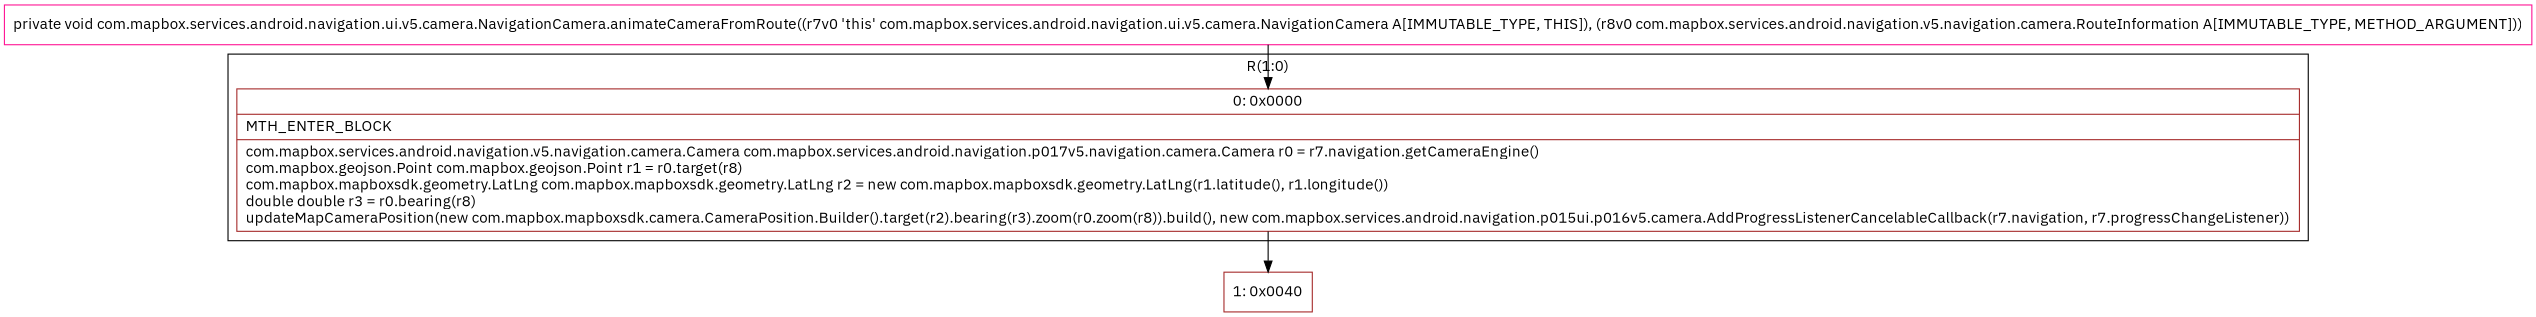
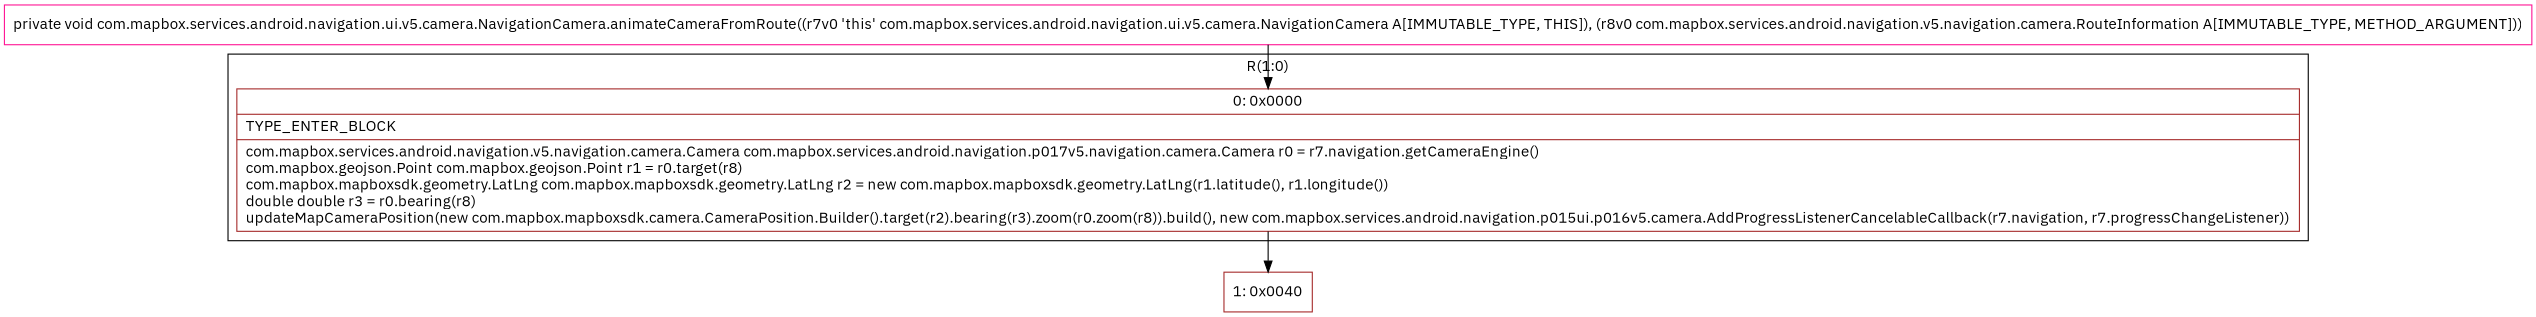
node "0: 0x0000": text "MTH_ENTER_BLOCK" -> "TYPE_ENTER_BLOCK"
